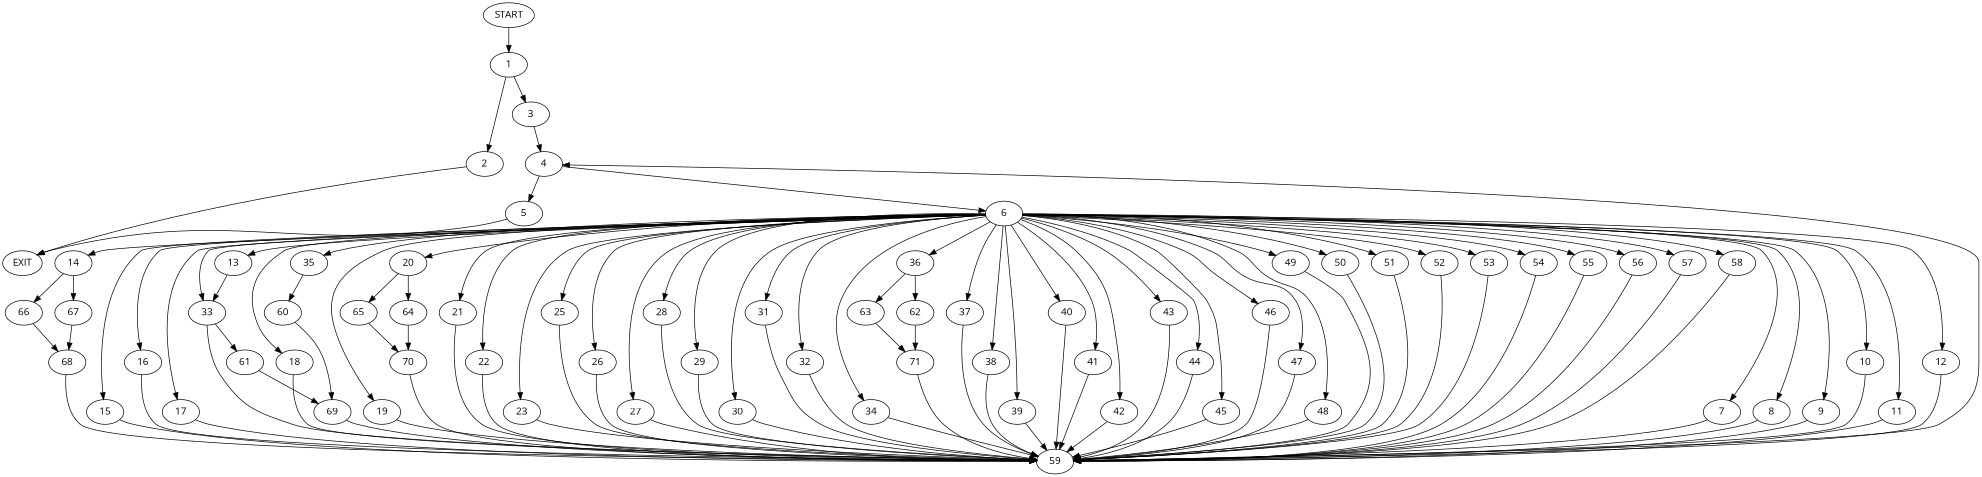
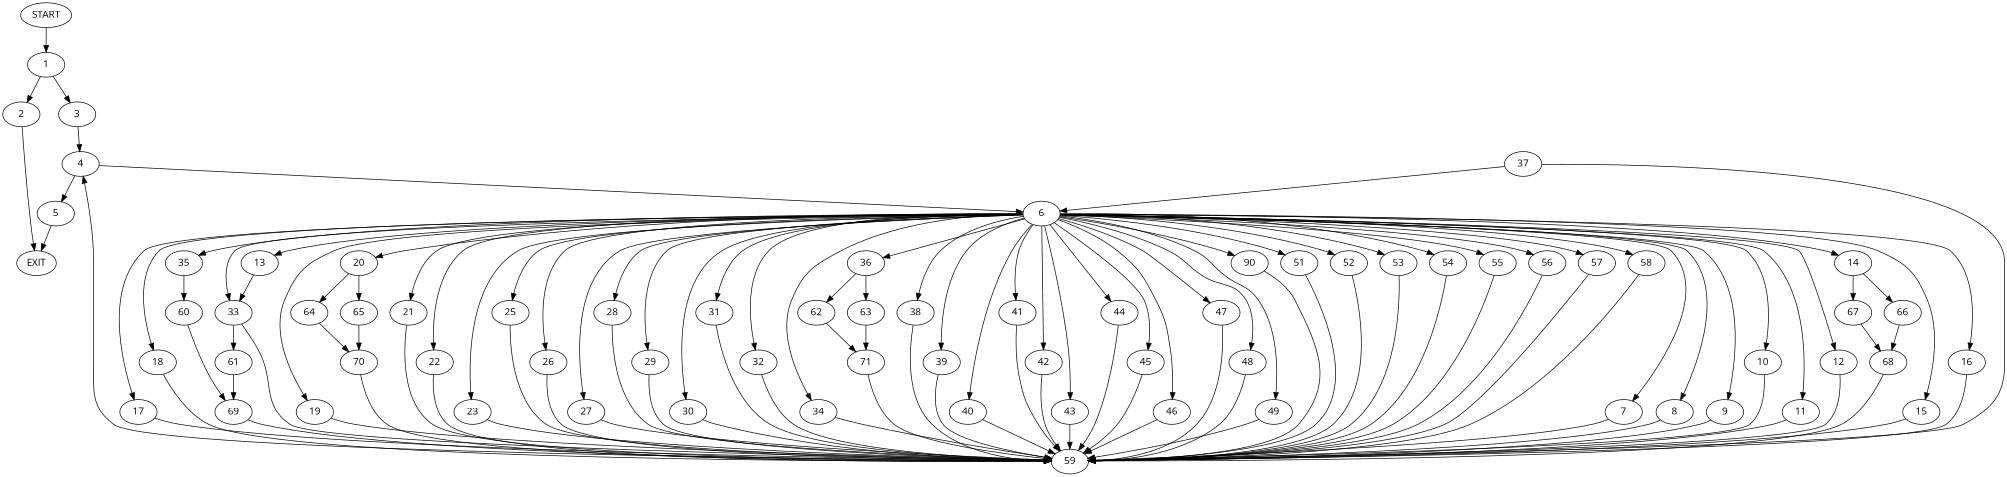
edge "6" -> "37": reversed
node "50": label "50" -> "90"
